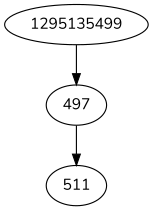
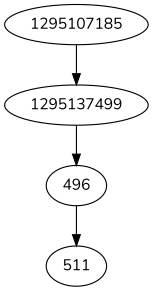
node "1295135499": label "1295135499" -> "1295137499"
node "1295107185": added
node "497": label "497" -> "496"
